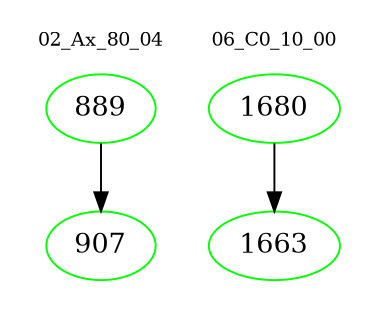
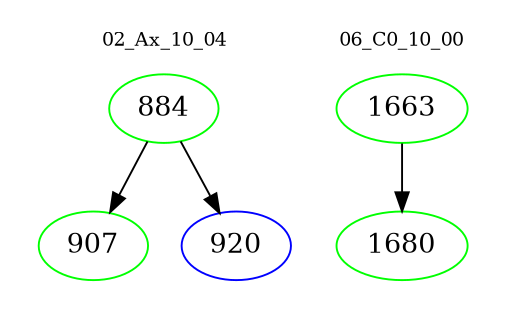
cluster "02_Ax_80_04": label "02_Ax_80_04" -> "02_Ax_10_04"
node "889": label "889" -> "884"
edge "1680" -> "1663": reversed
node "920": added
